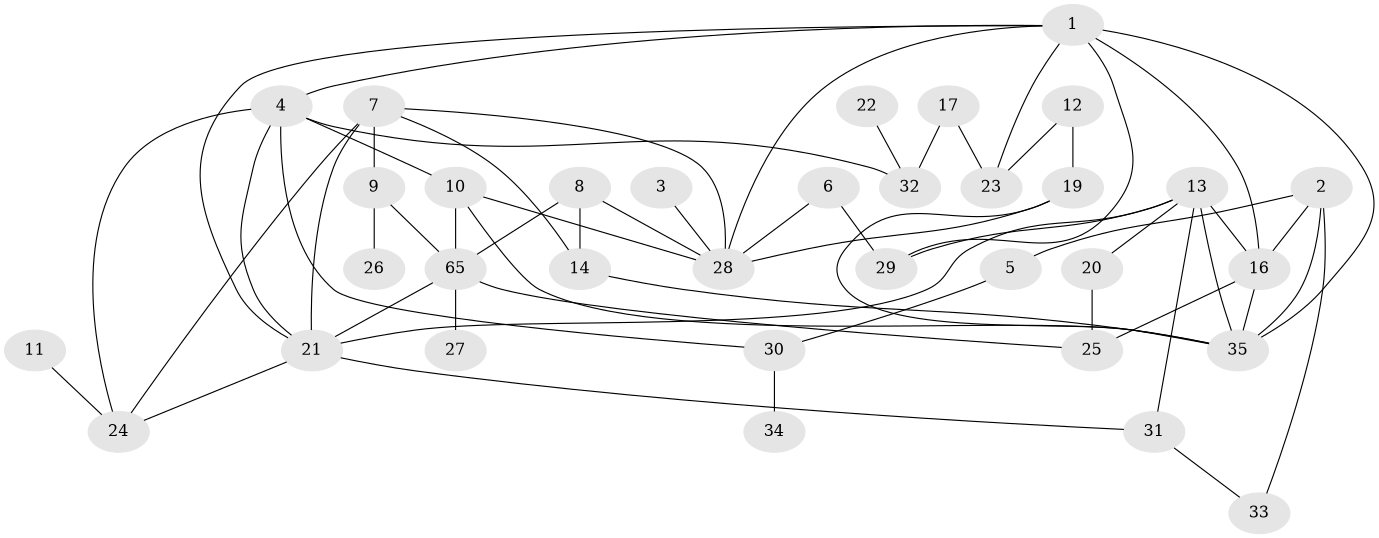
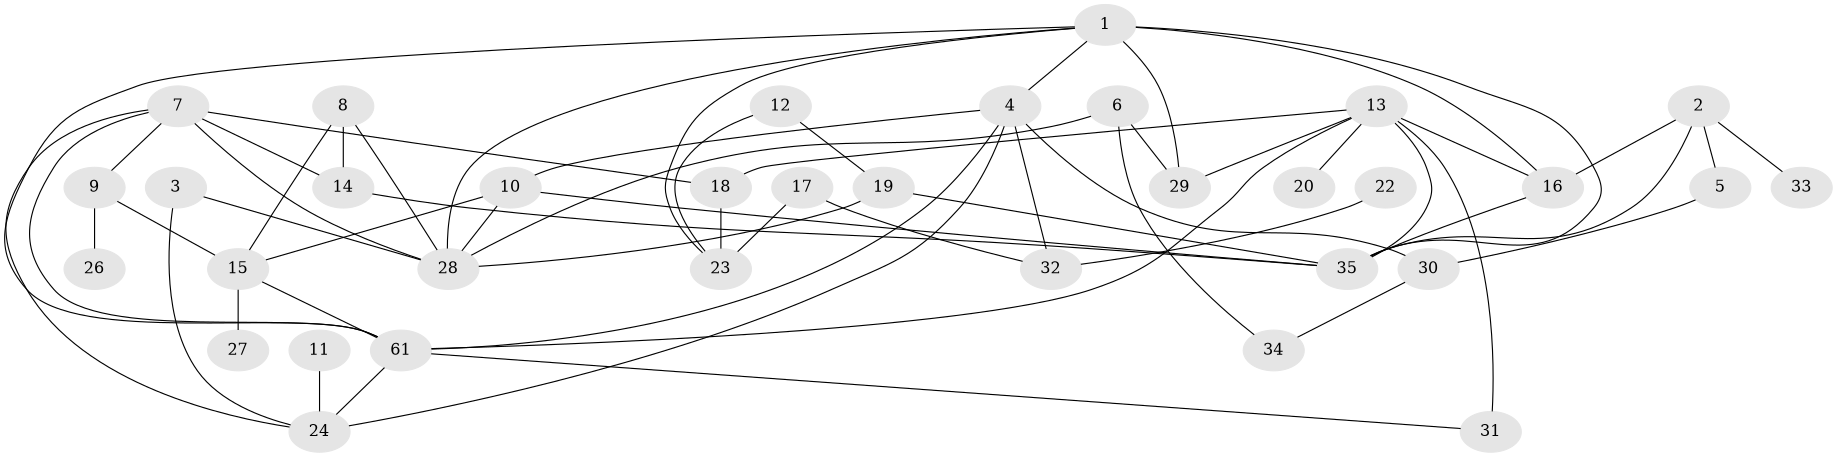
node "18": added
edge "6" -- "34": added
node "65": label "65" -> "15"
edge "3" -- "24": added
node "21": label "21" -> "61"
node "25": removed
edge "31" -- "33": removed
